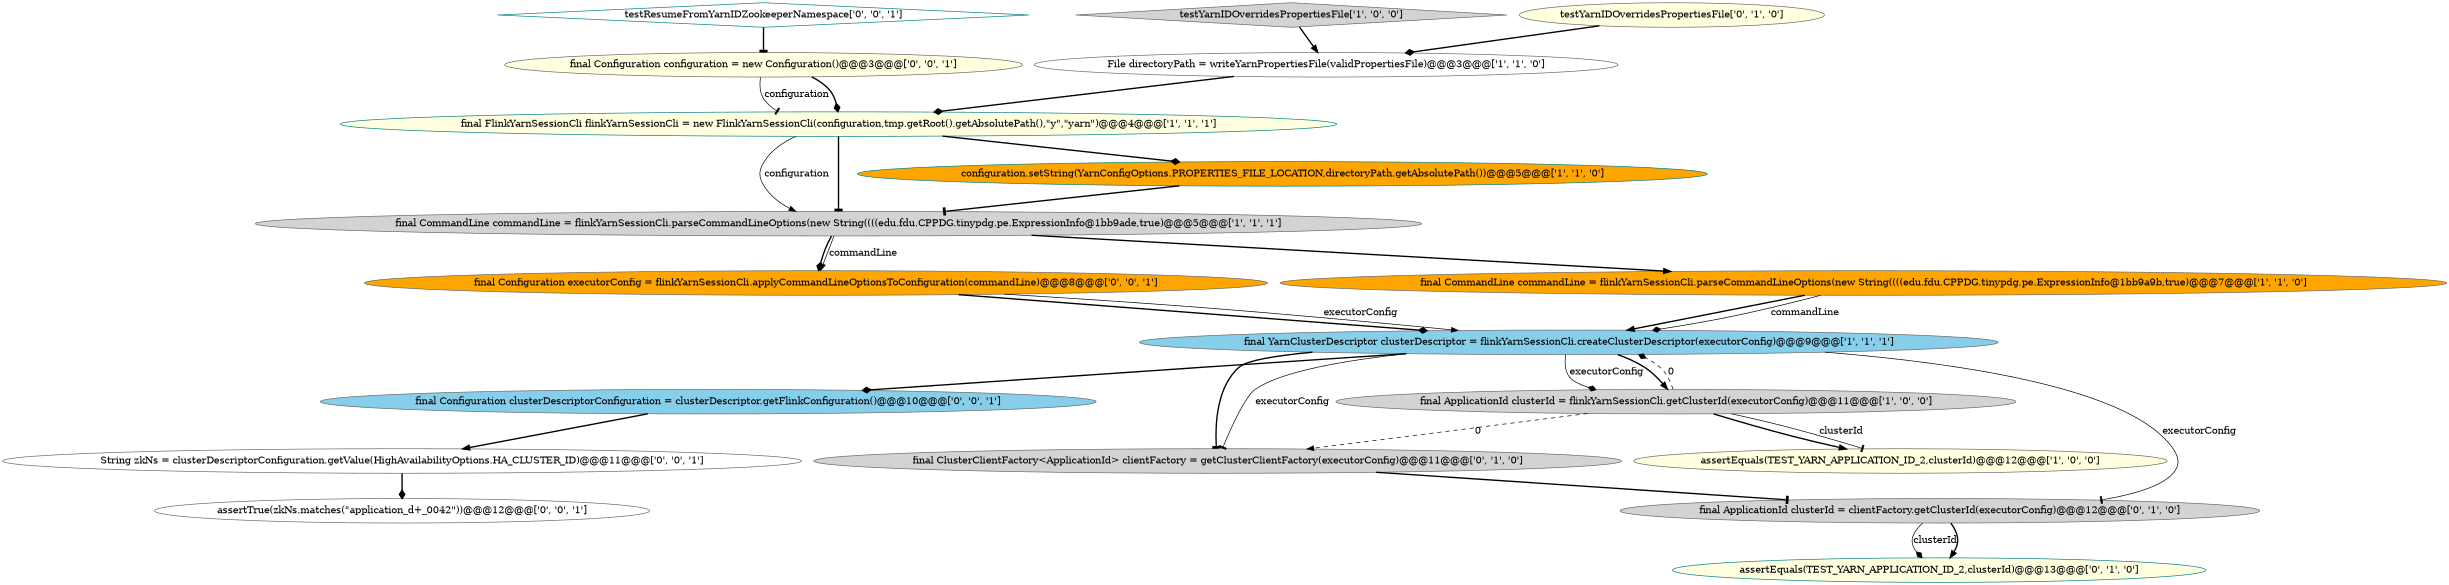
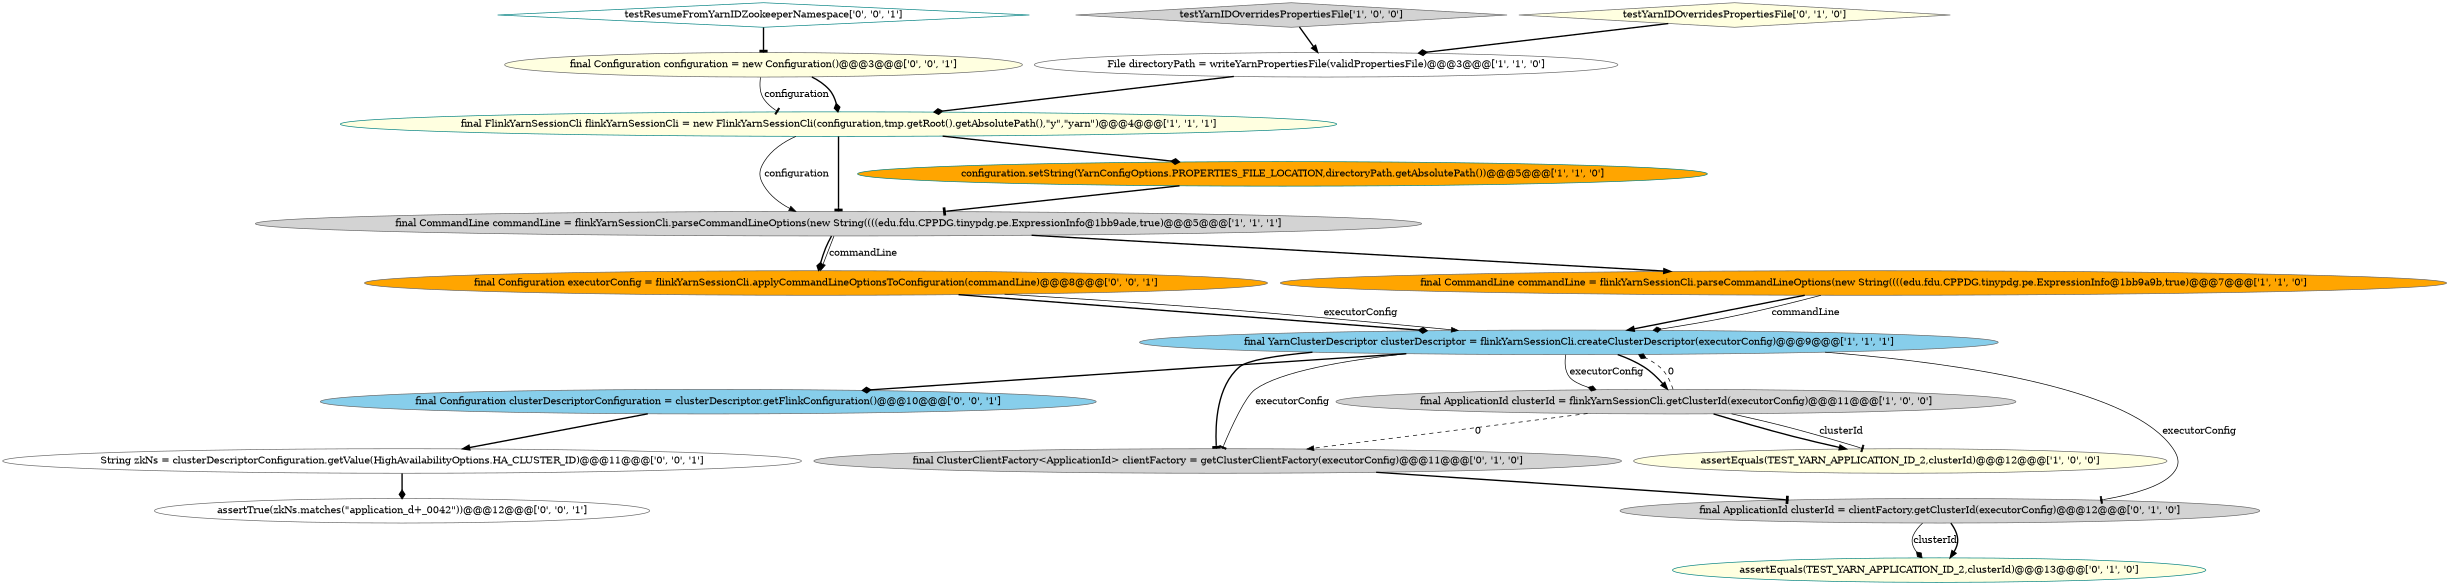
node "testYarnIDOverridesPropertiesFile['0', '1', '0']": shape ellipse -> diamond
